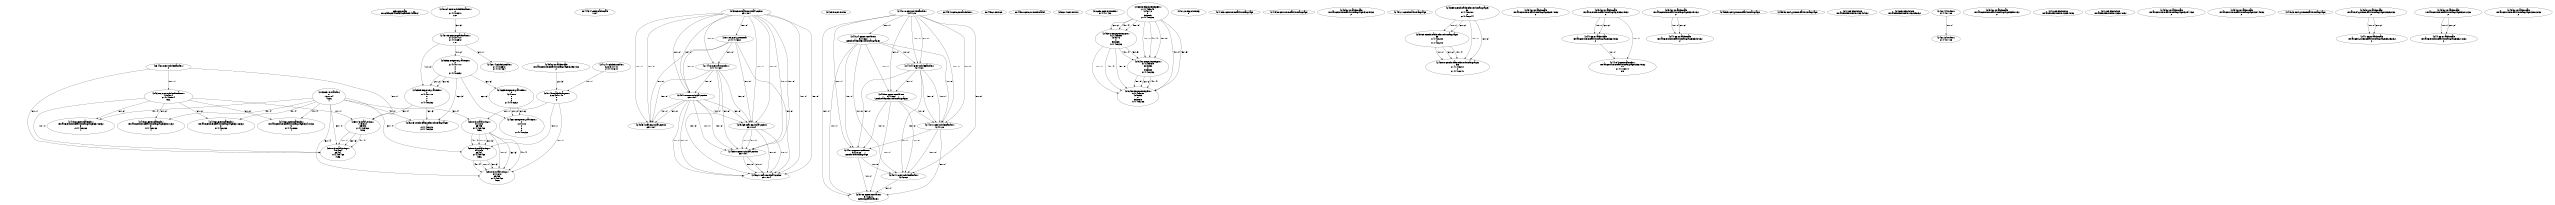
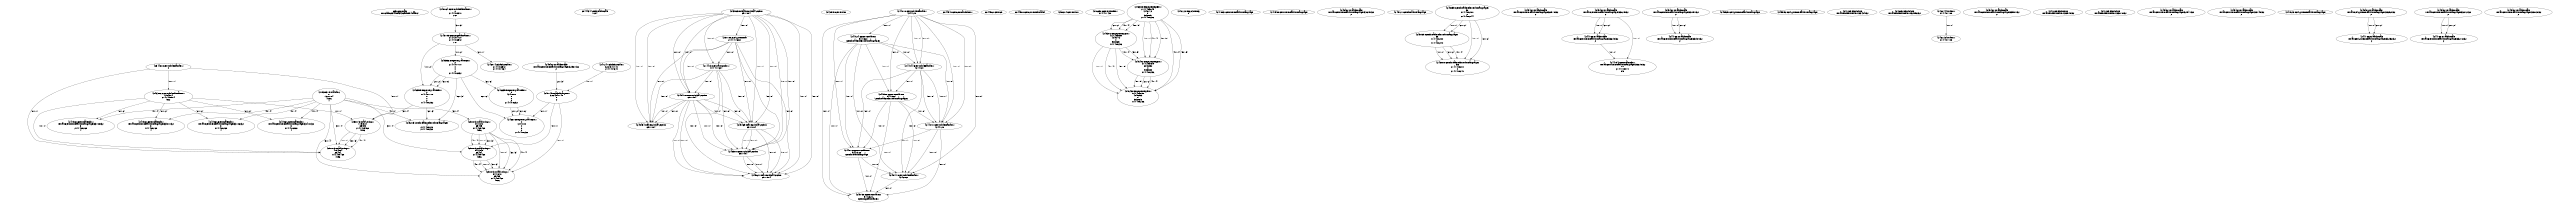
edge "4250188.GetSystemInfo 2147417660" -> "4245580.EnterCriticalSection 6917004": added, label "(0-->0)"
edge "4248145.LoadLibraryExW 3224341740 0 2" -> "4250073.LoadStringW 9441340 65485 2147409468 4096": now "4248145.LoadLibraryExW 3224341740 0 2" -> "4246676.RegQueryValueExW 0 4247000 0 0 0 2147408232"
